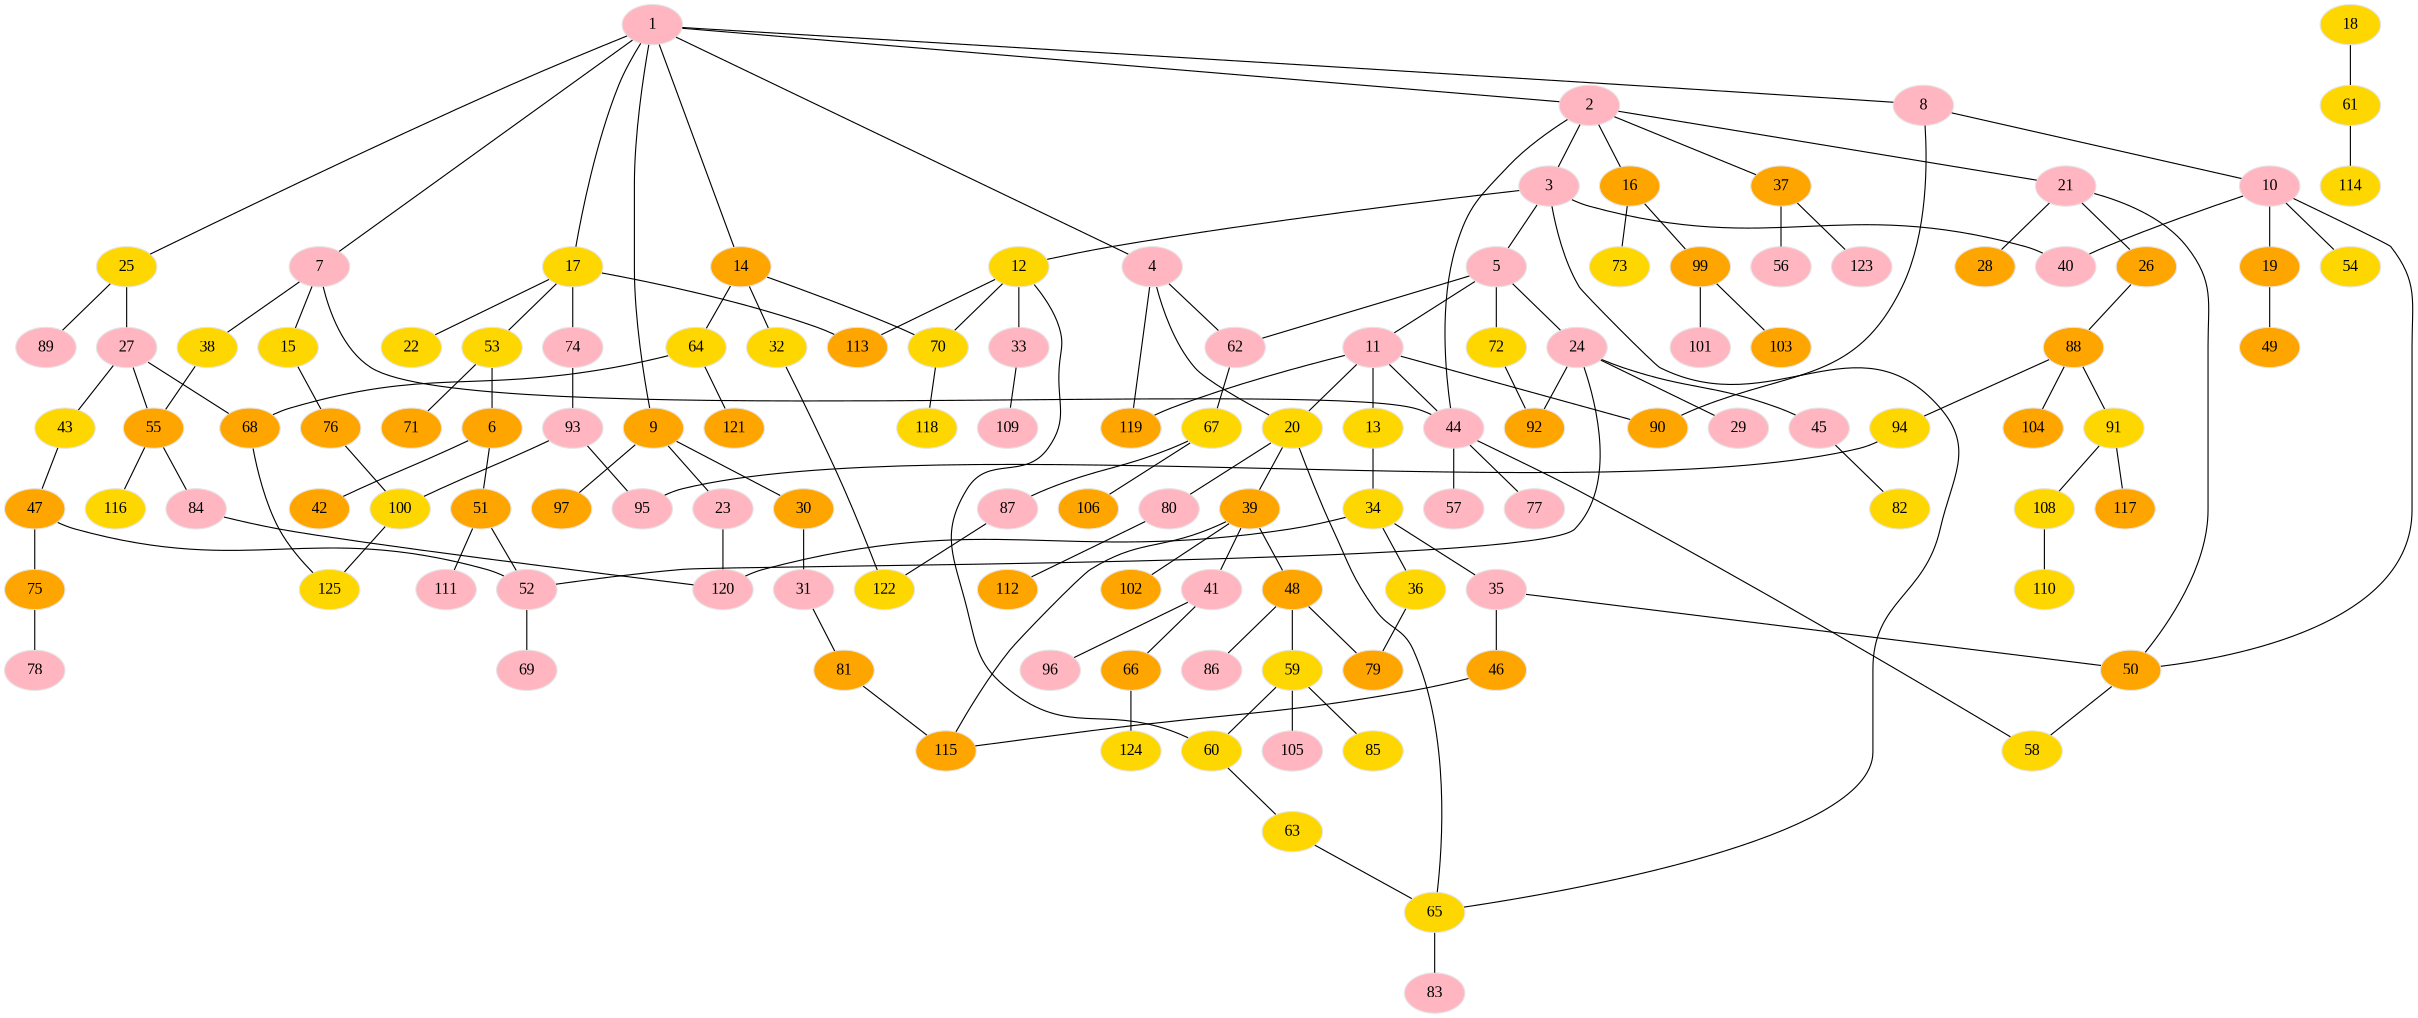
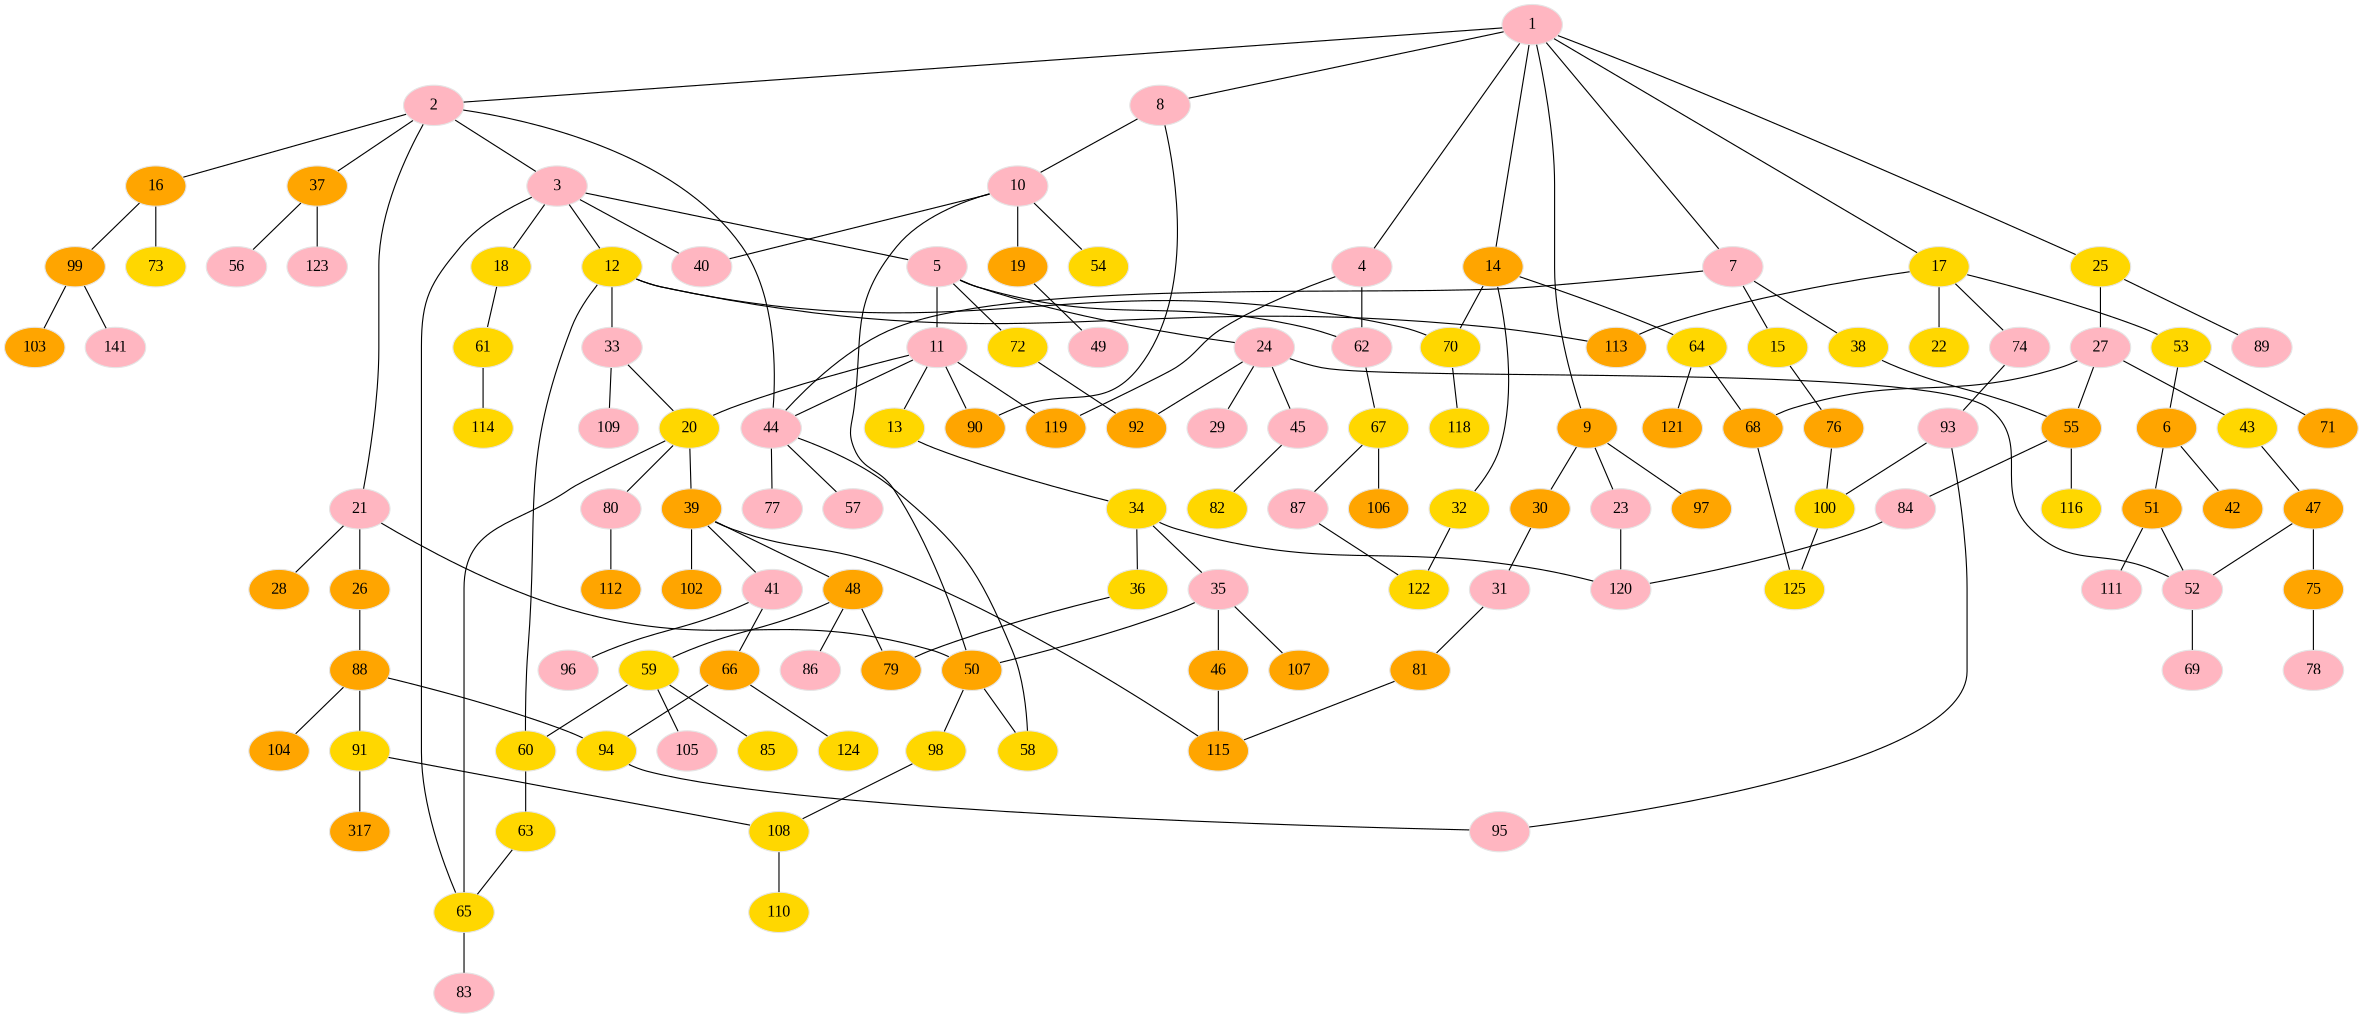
edge "3" -- "18": added
node "101": label "101" -> "141"
node "49": fillcolor orange -> lightpink
edge "4" -- "20": now "33" -- "20"
node "117": label "117" -> "317"
node "107": added
edge "66" -- "94": added
node "98": added
